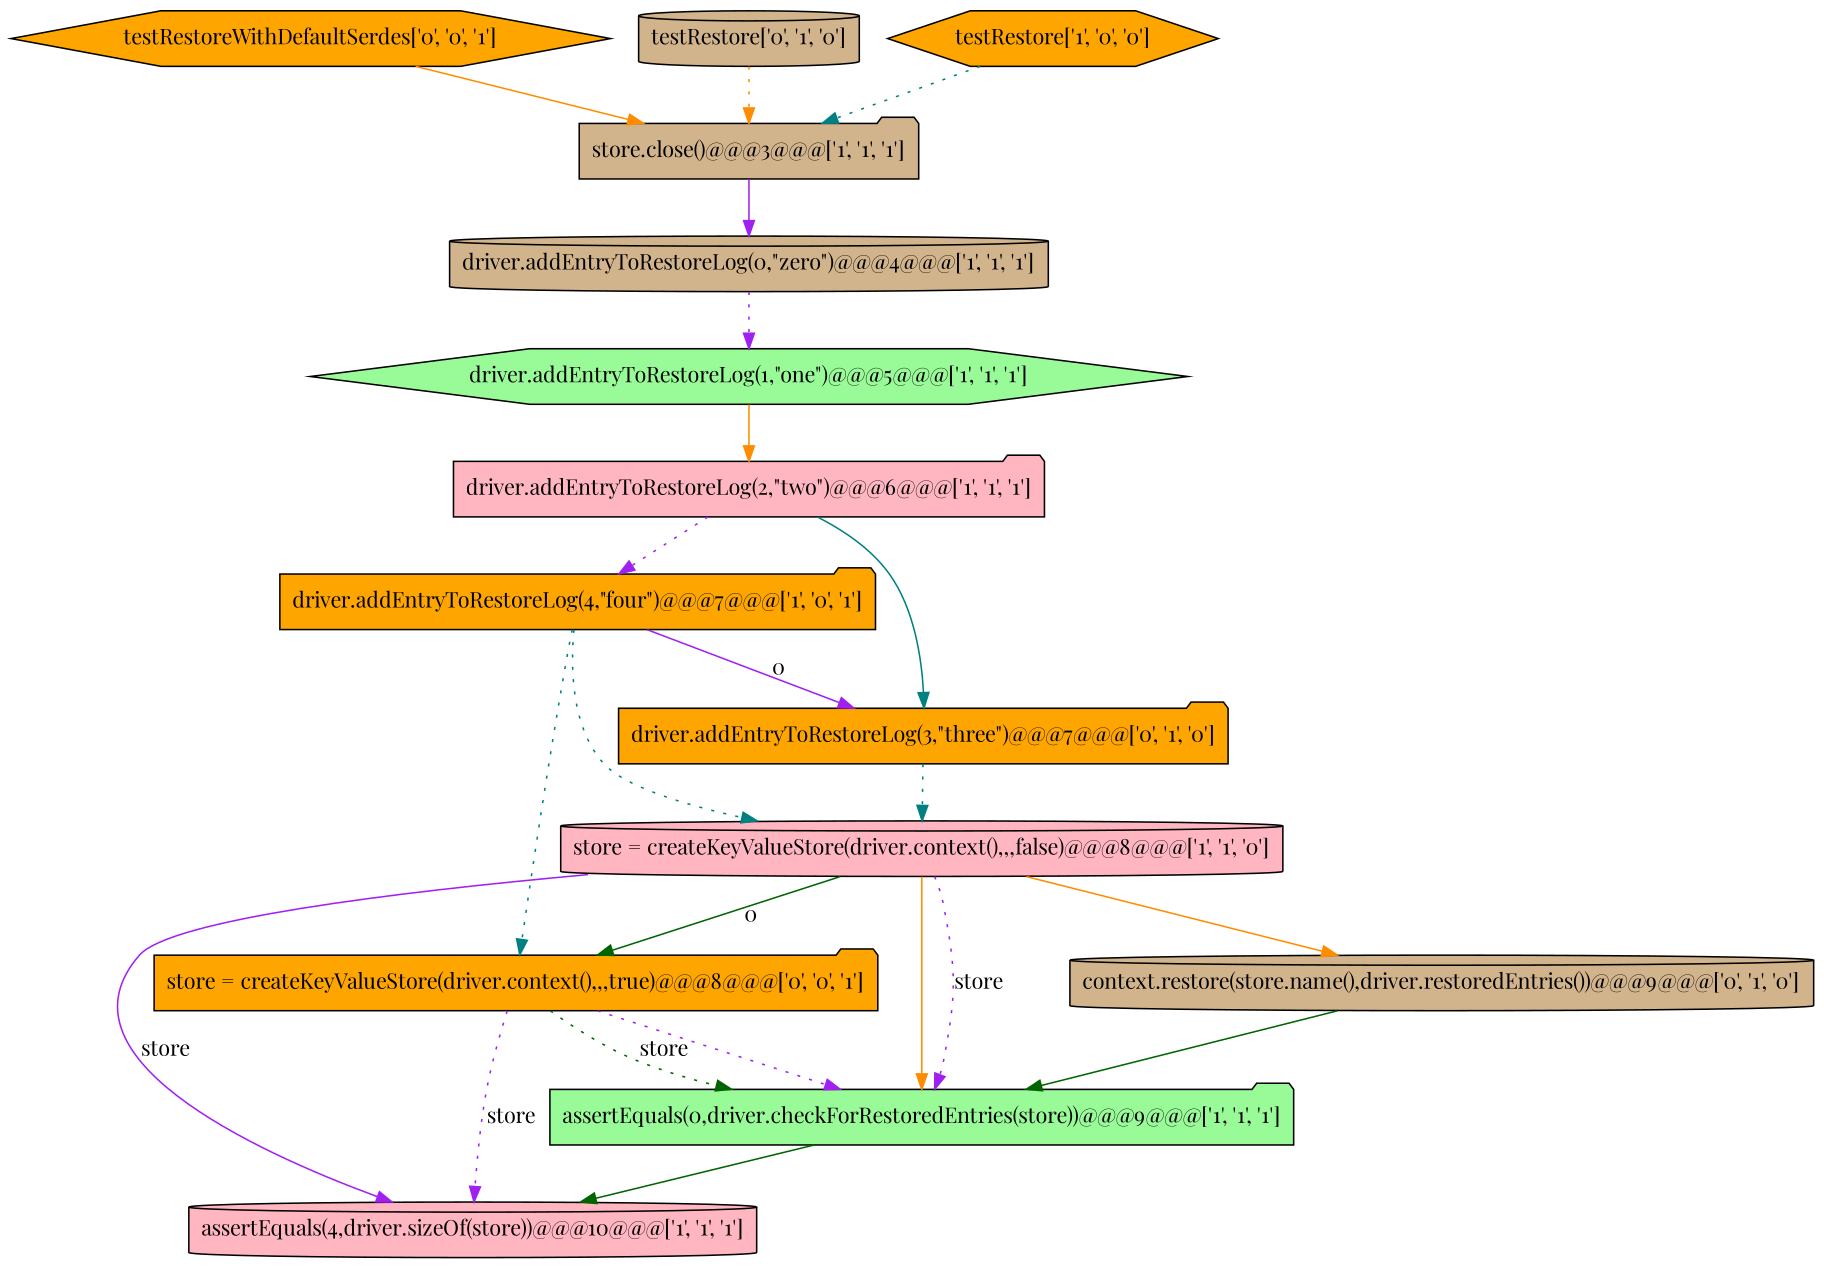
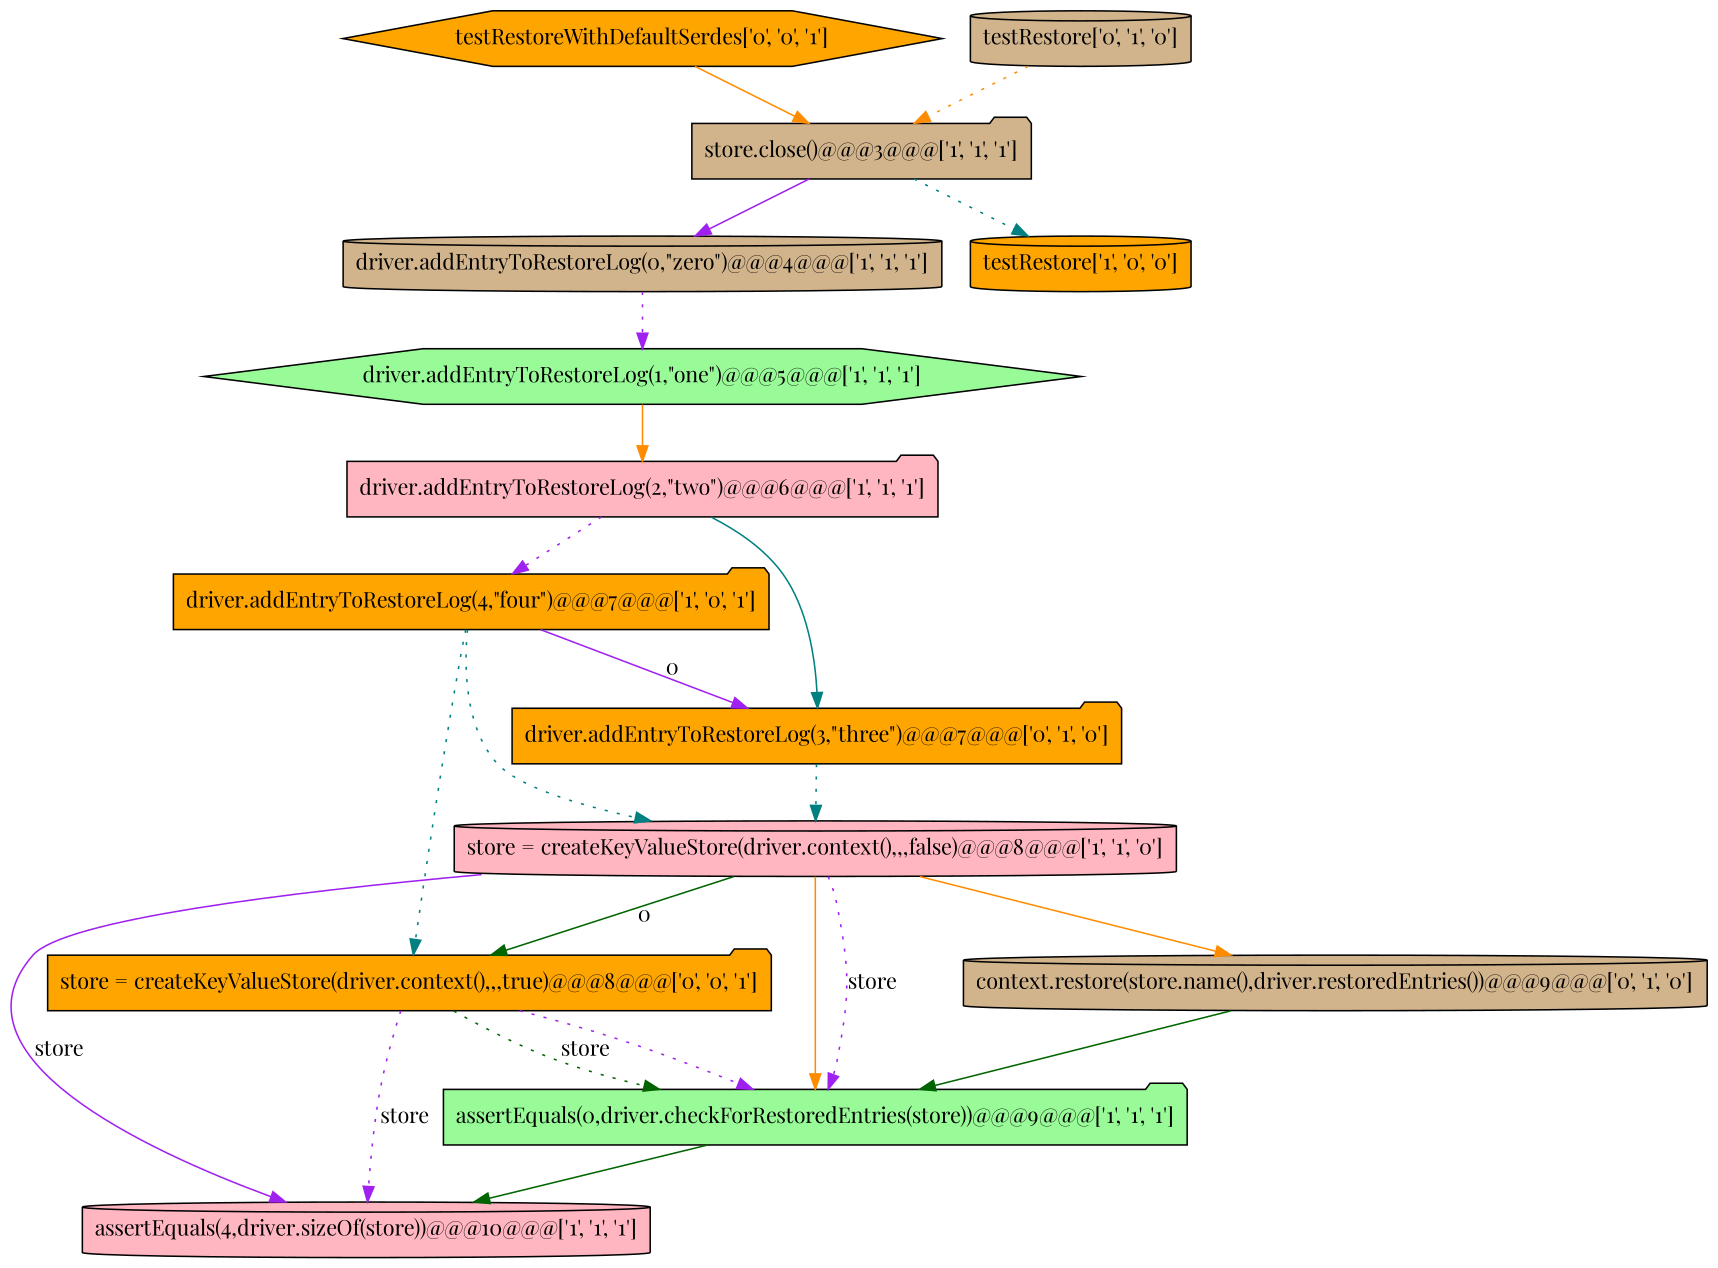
node "testRestore['1', '0', '0']": shape hexagon -> cylinder
edge "testRestore['1', '0', '0']" -> "store.close()@@@3@@@['1', '1', '1']": reversed
